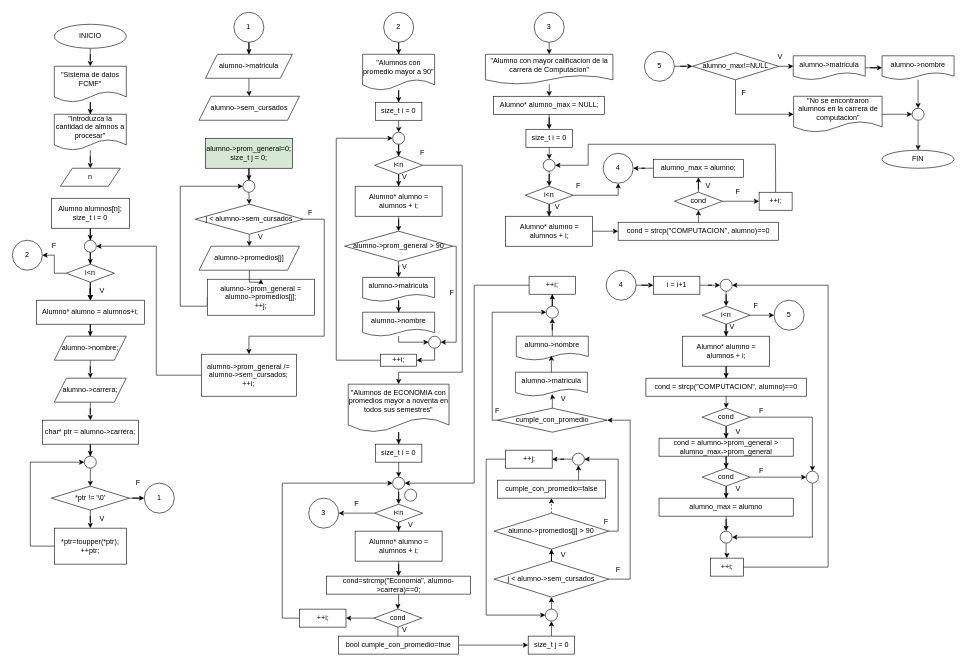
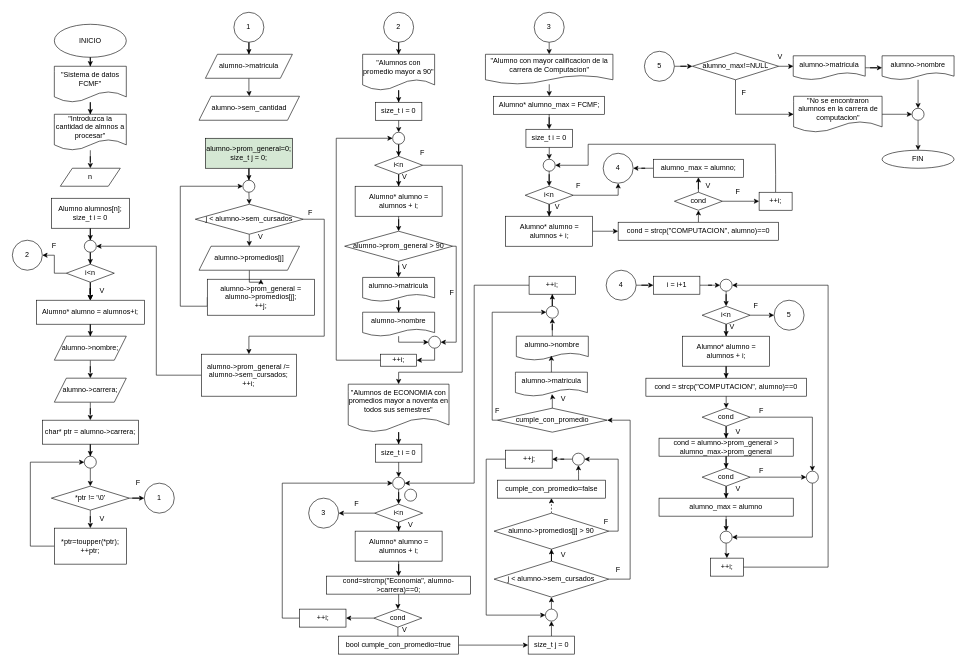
node "INICIO": size 72x24 -> 72x33
node "Alumno* alumno_max = NULL;": label "Alumno* alumno_max = NULL;" -> "Alumno* alumno_max = FCMF;"
node "alumno->sem_cursados": label "alumno->sem_cursados" -> "alumno->sem_cantidad"
